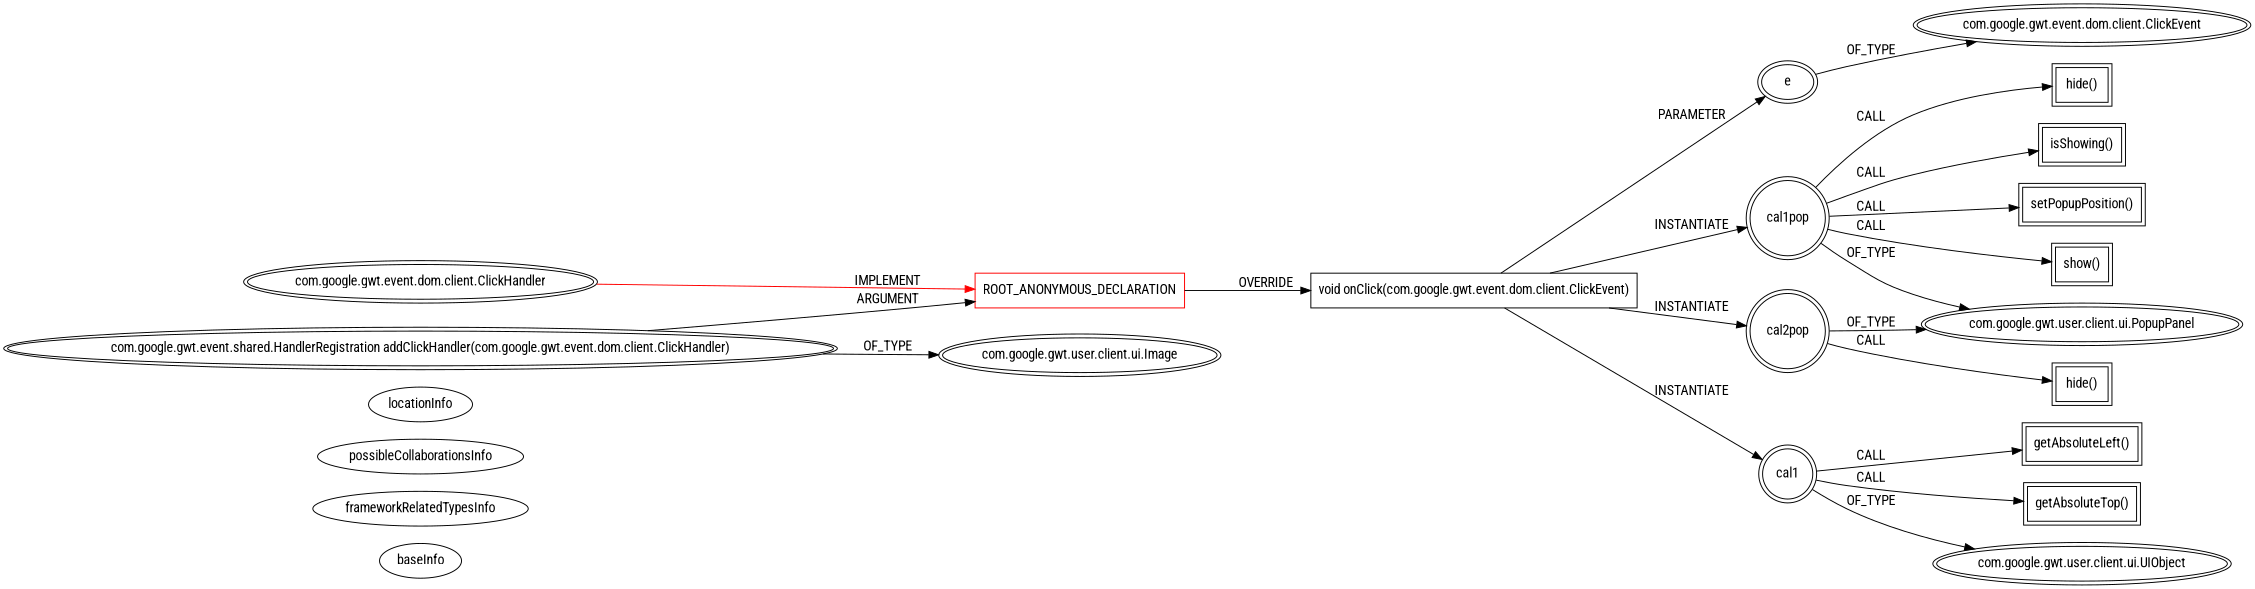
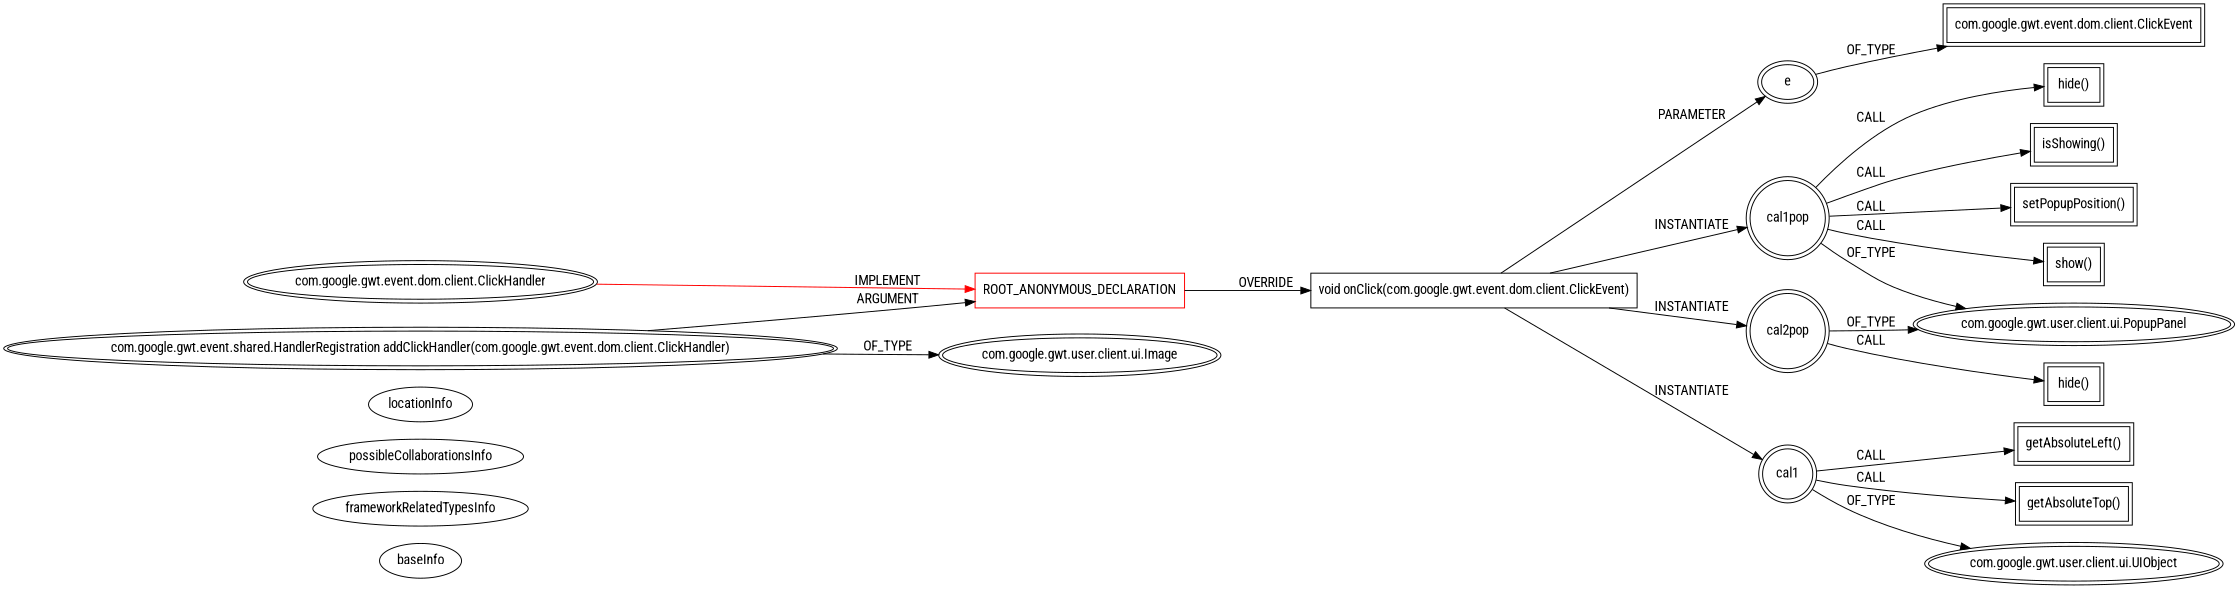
node "com.google.gwt.event.dom.client.ClickEvent": shape ellipse -> box
